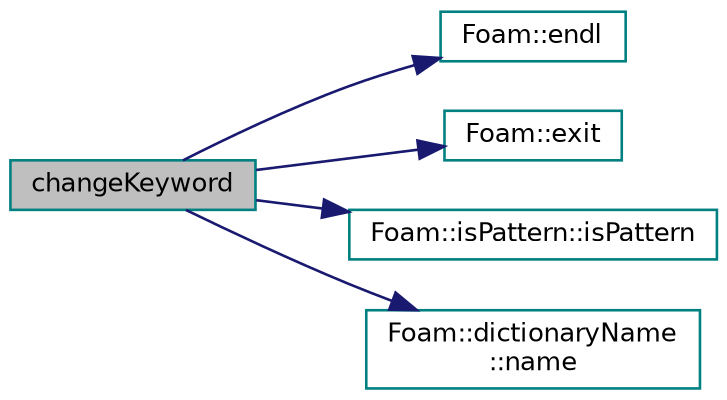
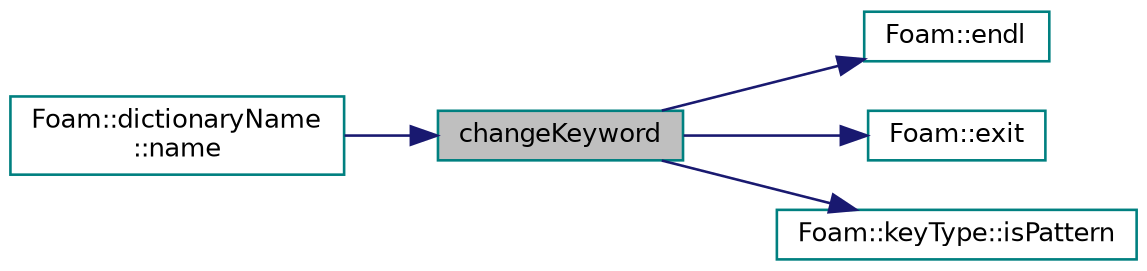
node "Foam::isPattern::isPattern": label "Foam::isPattern::isPattern" -> "Foam::keyType::isPattern"
edge "changeKeyword" -> "Foam::dictionaryName ::name": reversed
